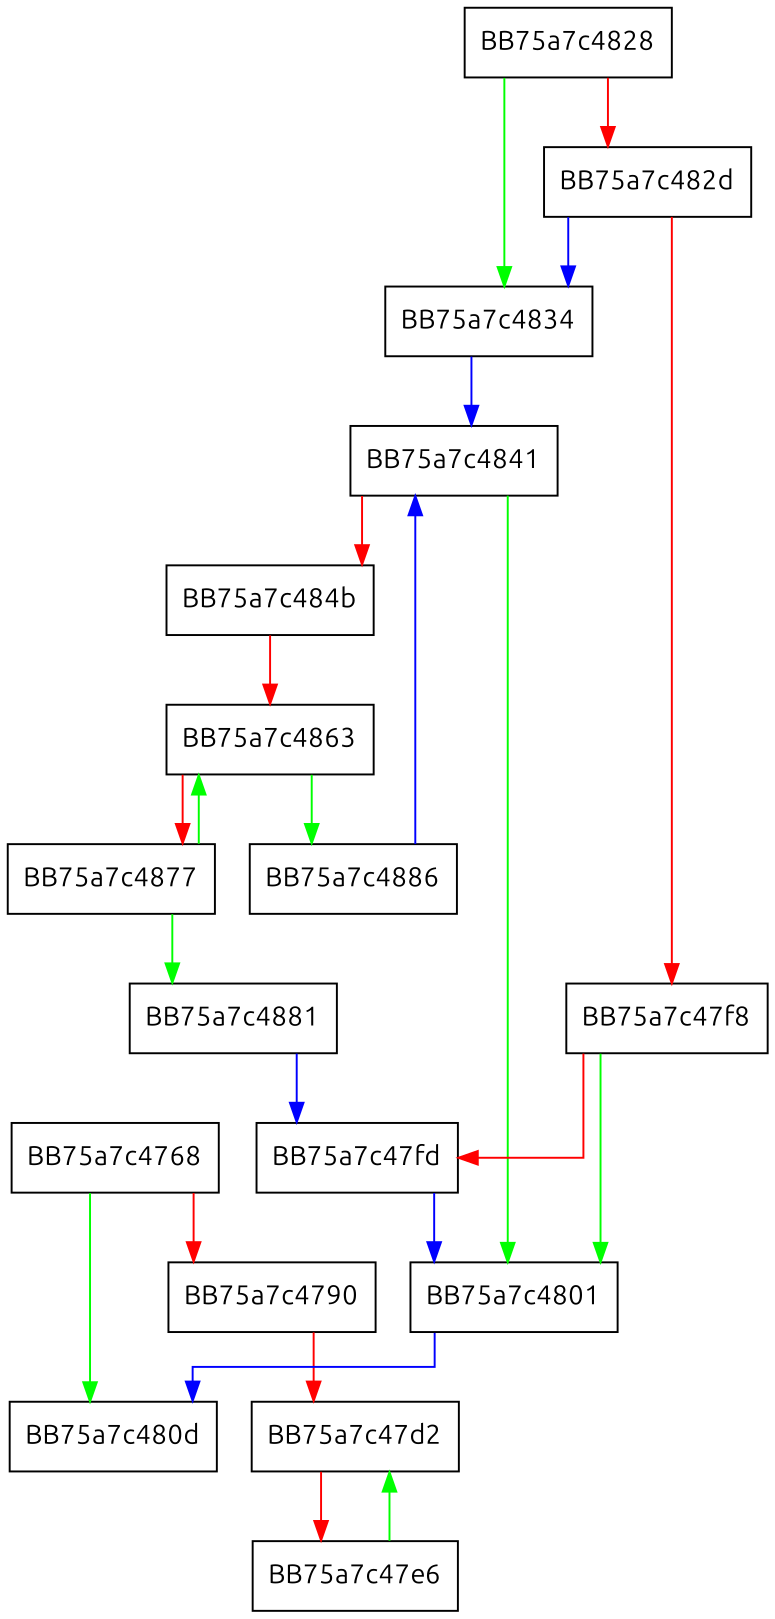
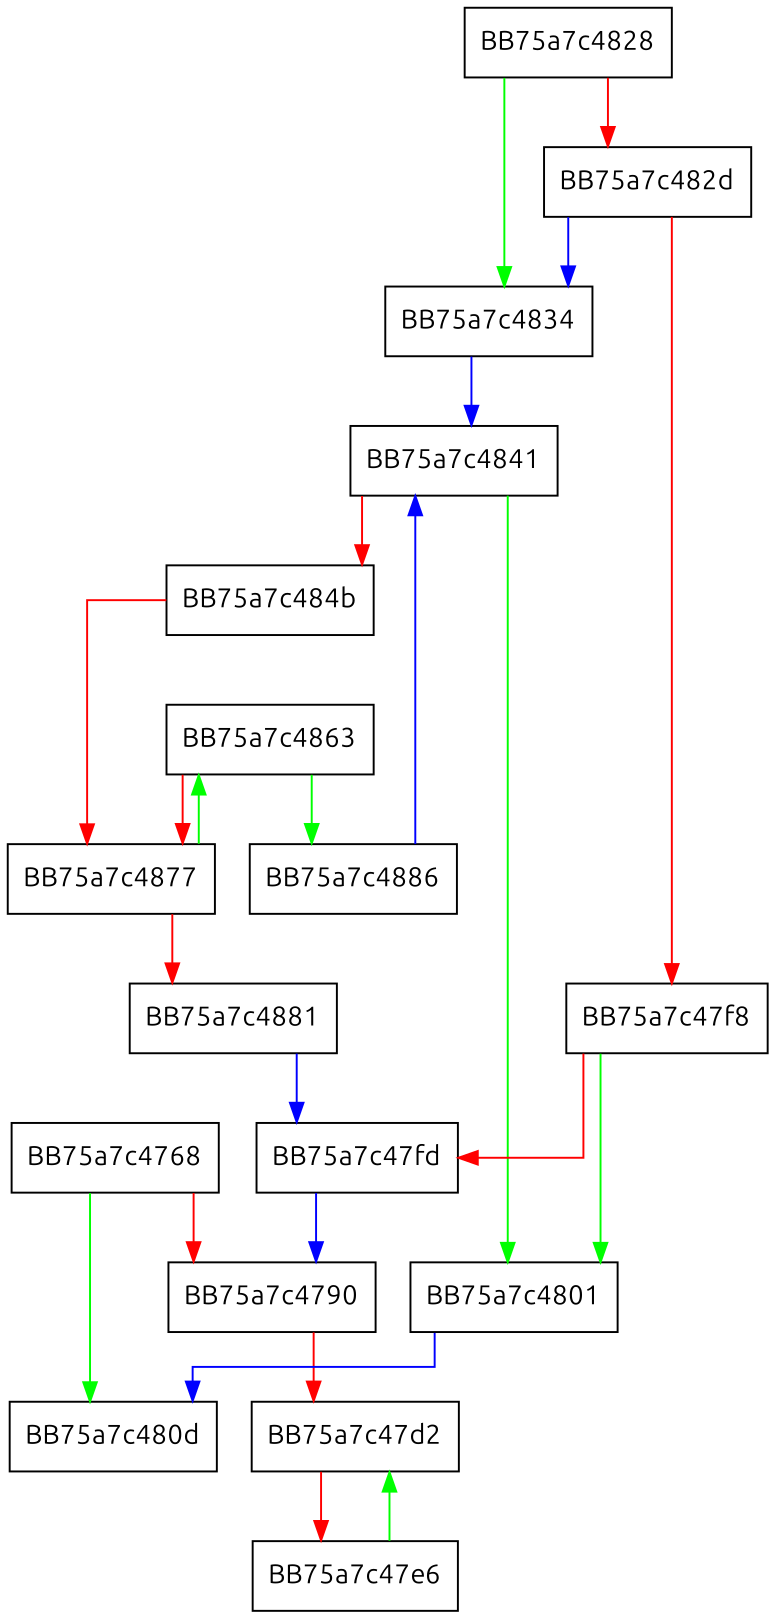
edge "BB75a7c484b" -> "BB75a7c4863": now "BB75a7c484b" -> "BB75a7c4877"
edge "BB75a7c4877" -> "BB75a7c4881": color green -> red
edge "BB75a7c47fd" -> "BB75a7c4801": now "BB75a7c47fd" -> "BB75a7c4790"
